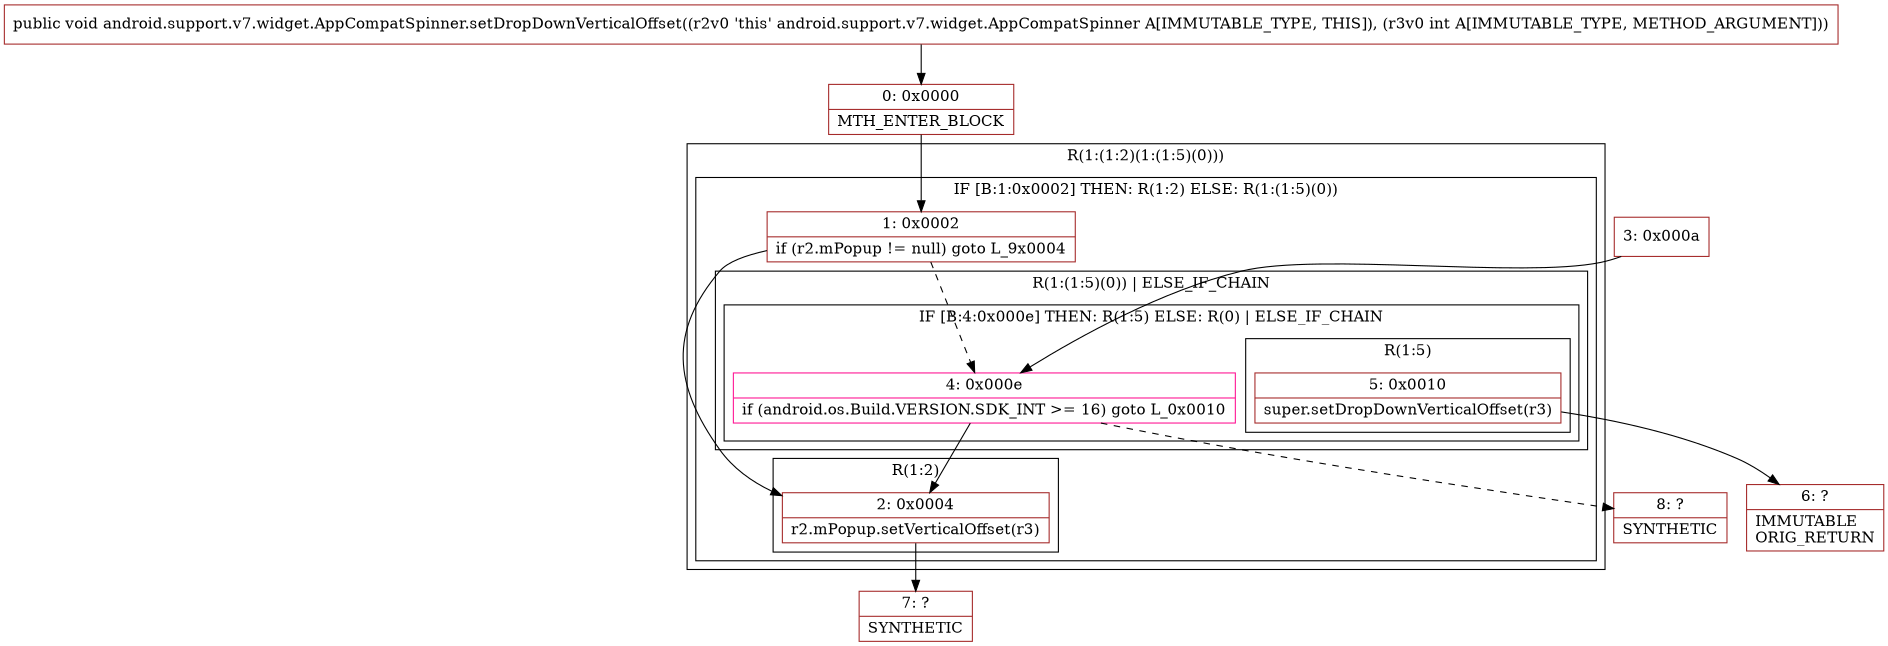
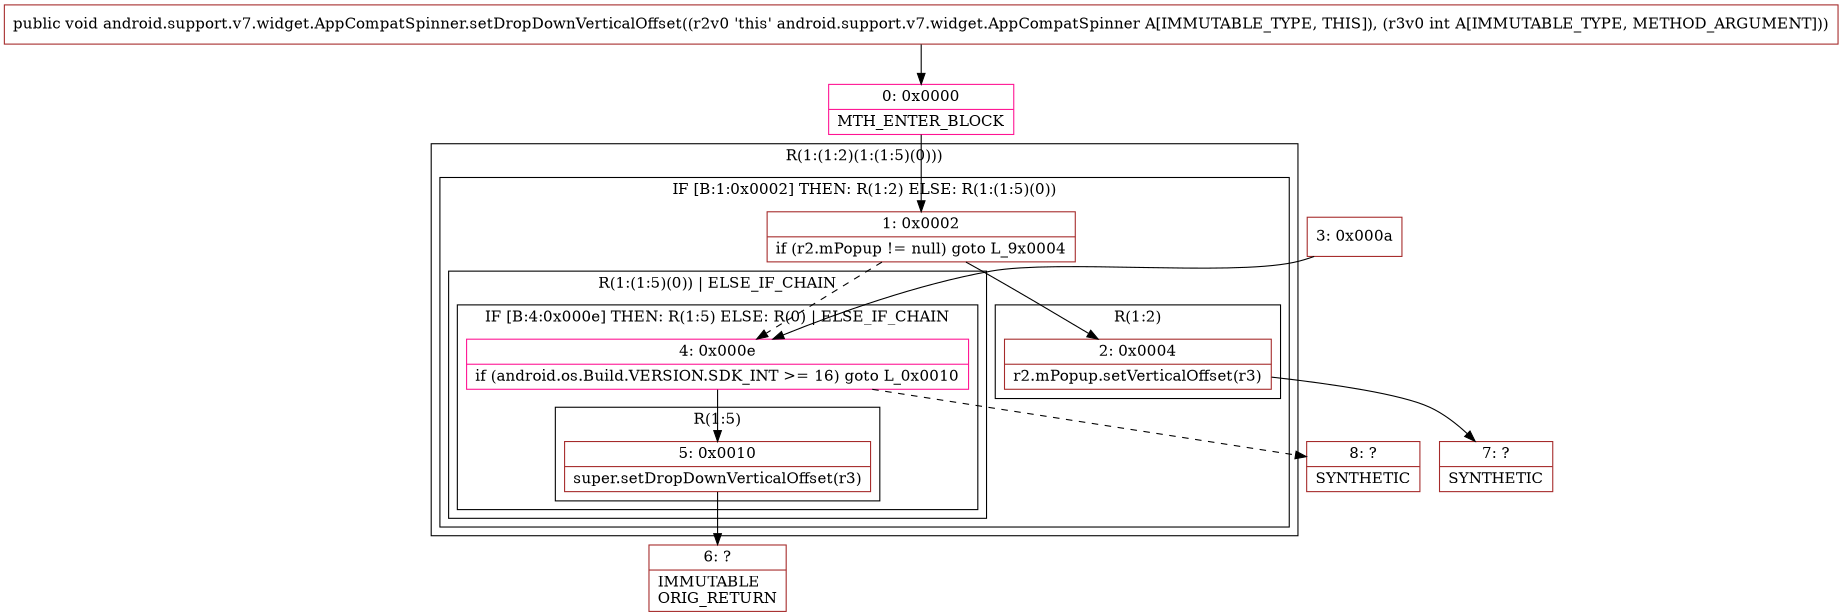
node "0: 0x0000": color brown -> deeppink
edge "4: 0x000e" -> "2: 0x0004": now "4: 0x000e" -> "5: 0x0010"
